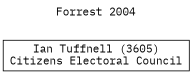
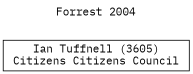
node "Ian Tuffnell (3605) Citizens Electoral Council": label "Ian Tuffnell (3605) Citizens Electoral Council" -> "Ian Tuffnell (3605) Citizens Citizens Council"
